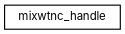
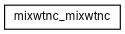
node "mixwtnc_handle": label "mixwtnc_handle" -> "mixwtnc_mixwtnc"
